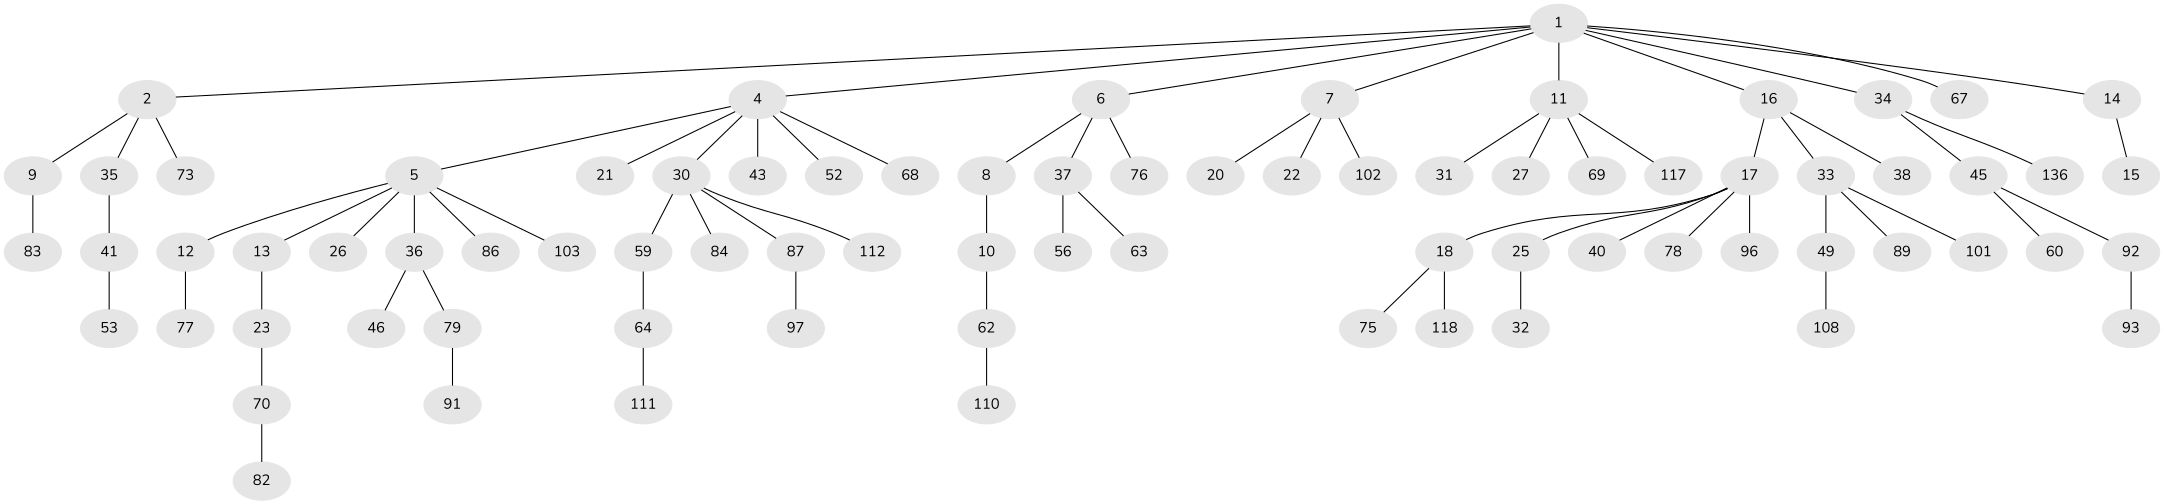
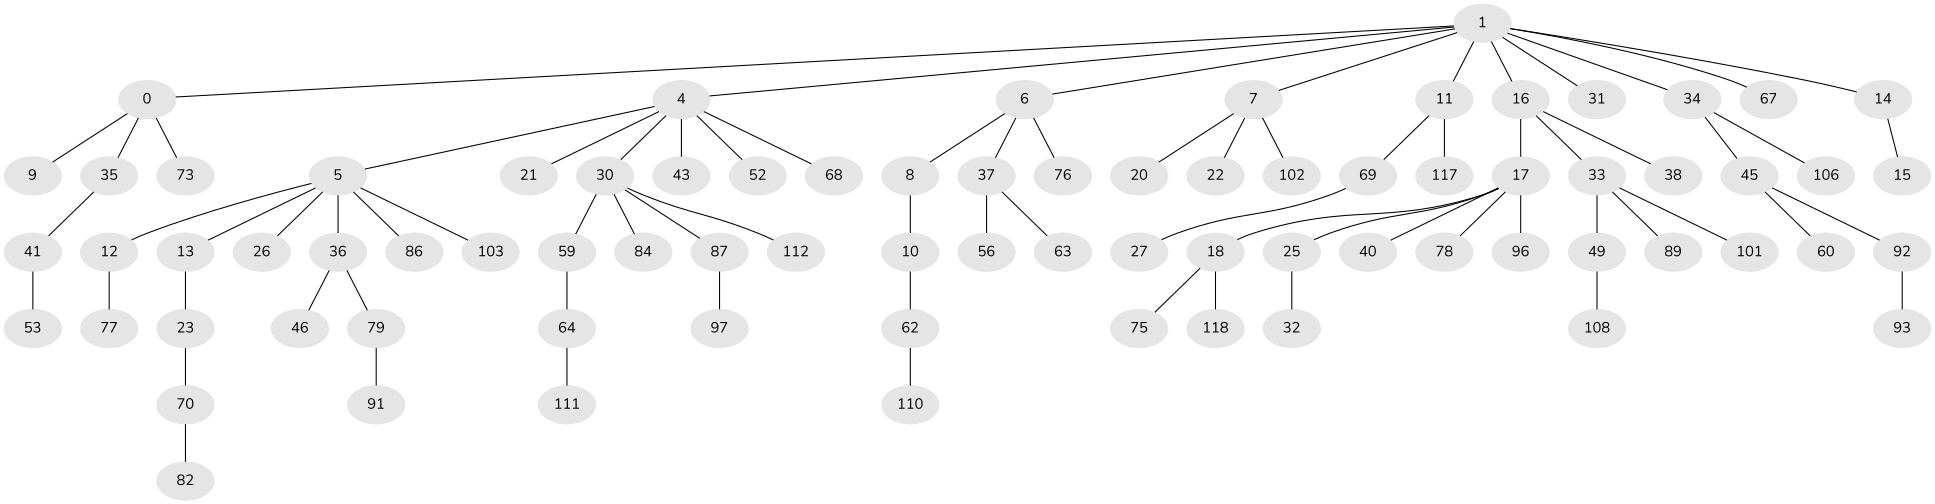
node "2": label "2" -> "0"
edge "11" -- "31": now "1" -- "31"
edge "11" -- "27": now "69" -- "27"
node "136": label "136" -> "106"
node "83": removed
